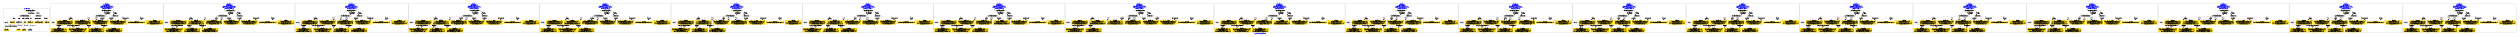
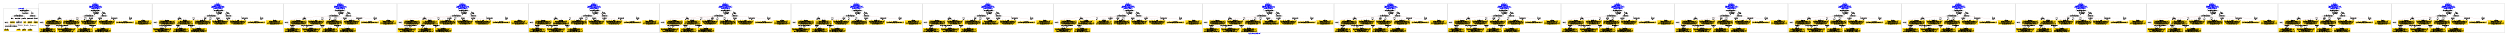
node "Titleofartwork": removed
node "EuropeanaAggregation": label "EuropeanaAggregation" -> "Accessionid"
node "Artistname": fillcolor lightgray -> gold
